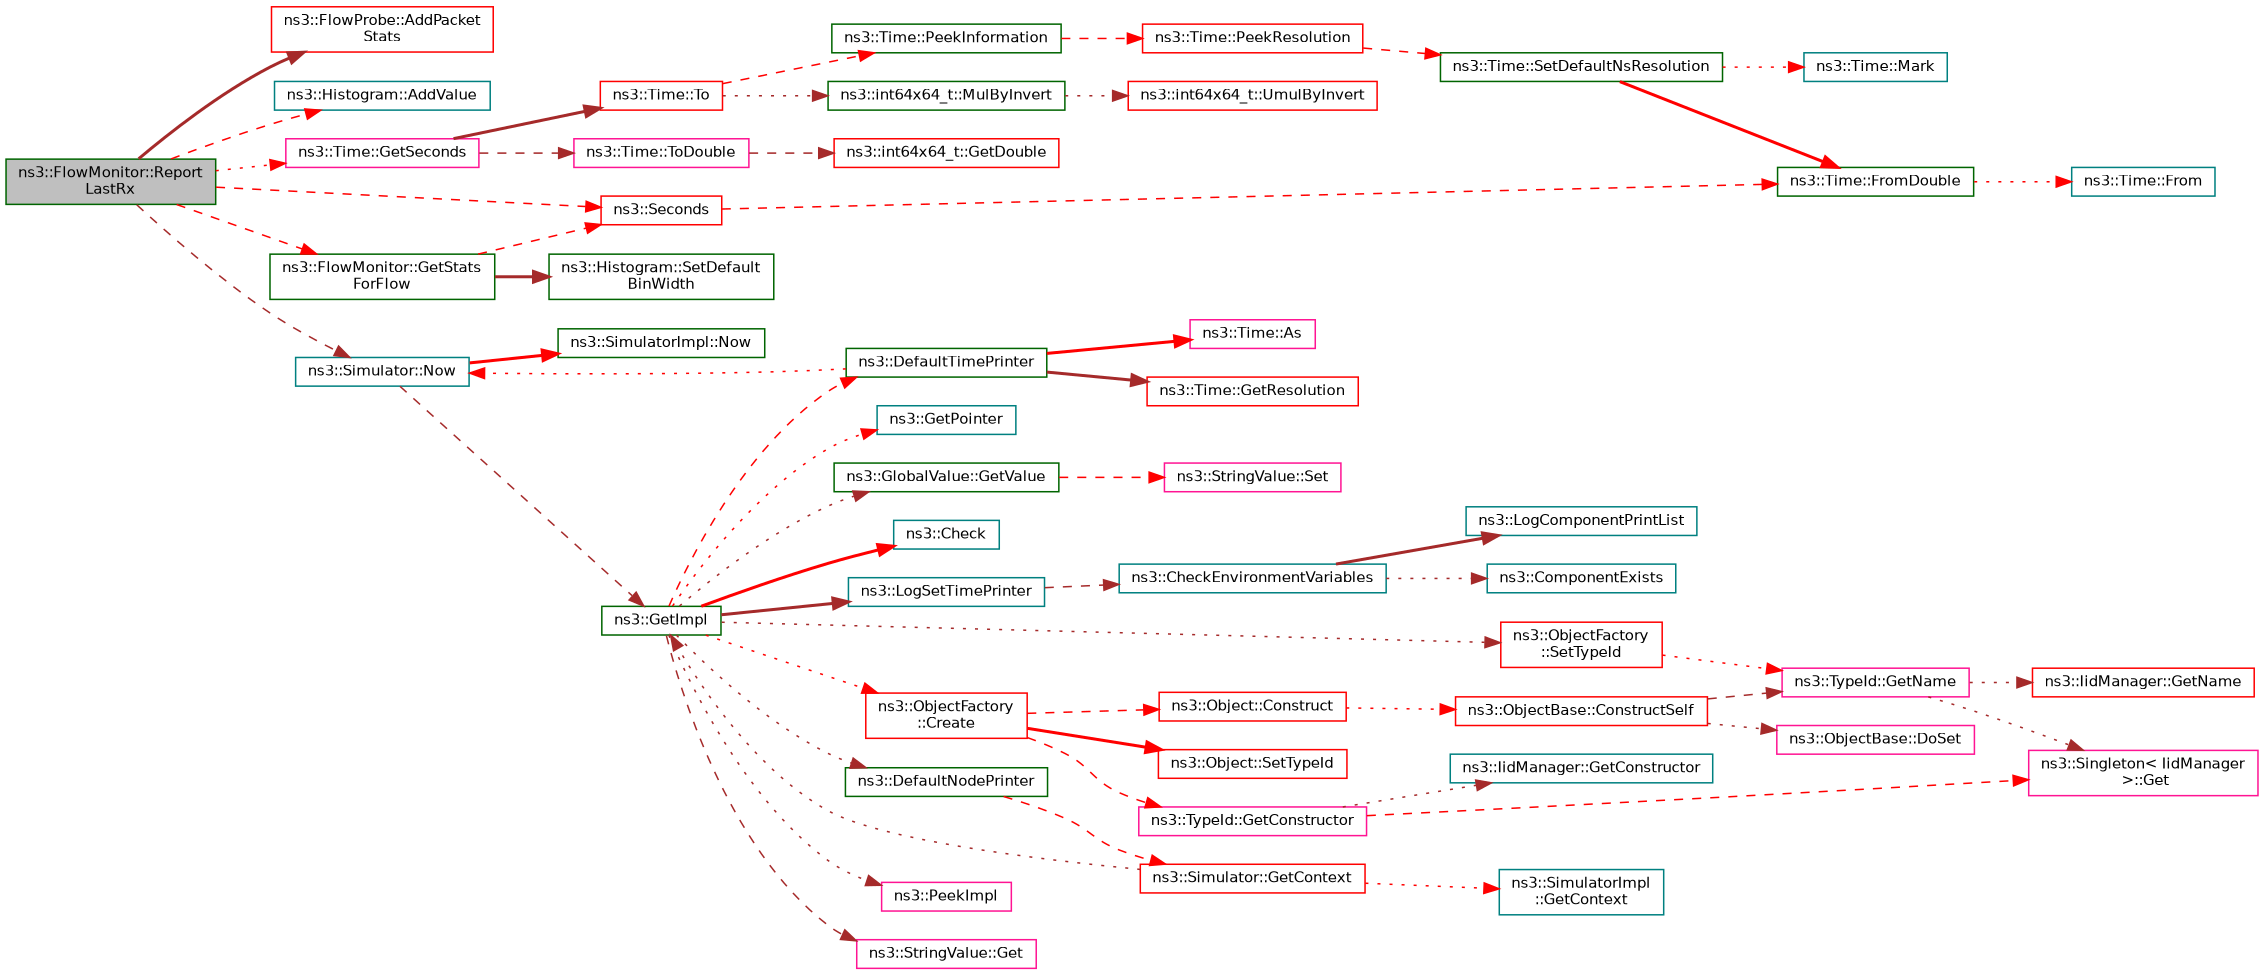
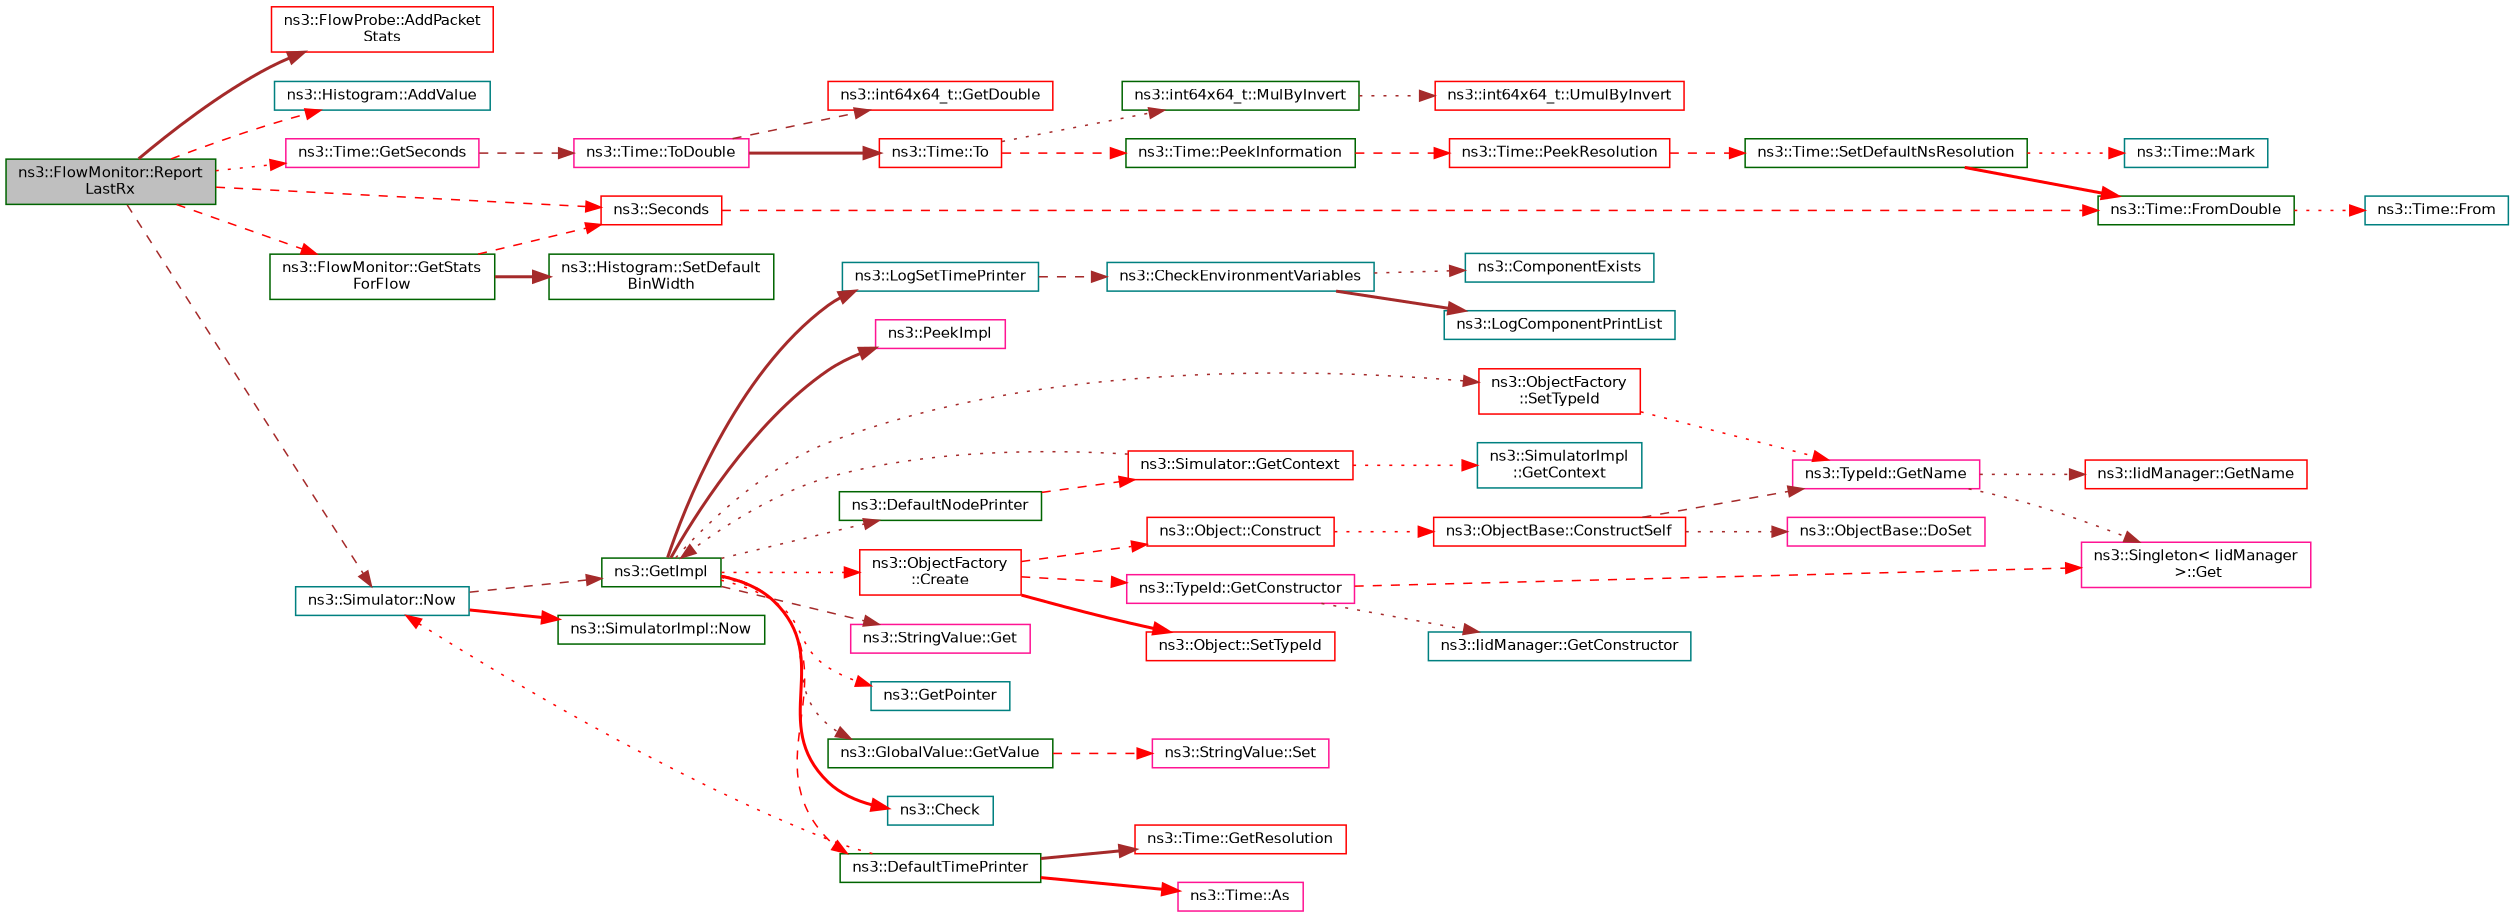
edge "ns3::Time::GetSeconds" -> "ns3::Time::To": now "ns3::Time::ToDouble" -> "ns3::Time::To"
edge "ns3::GetImpl" -> "ns3::PeekImpl": style dotted -> bold
